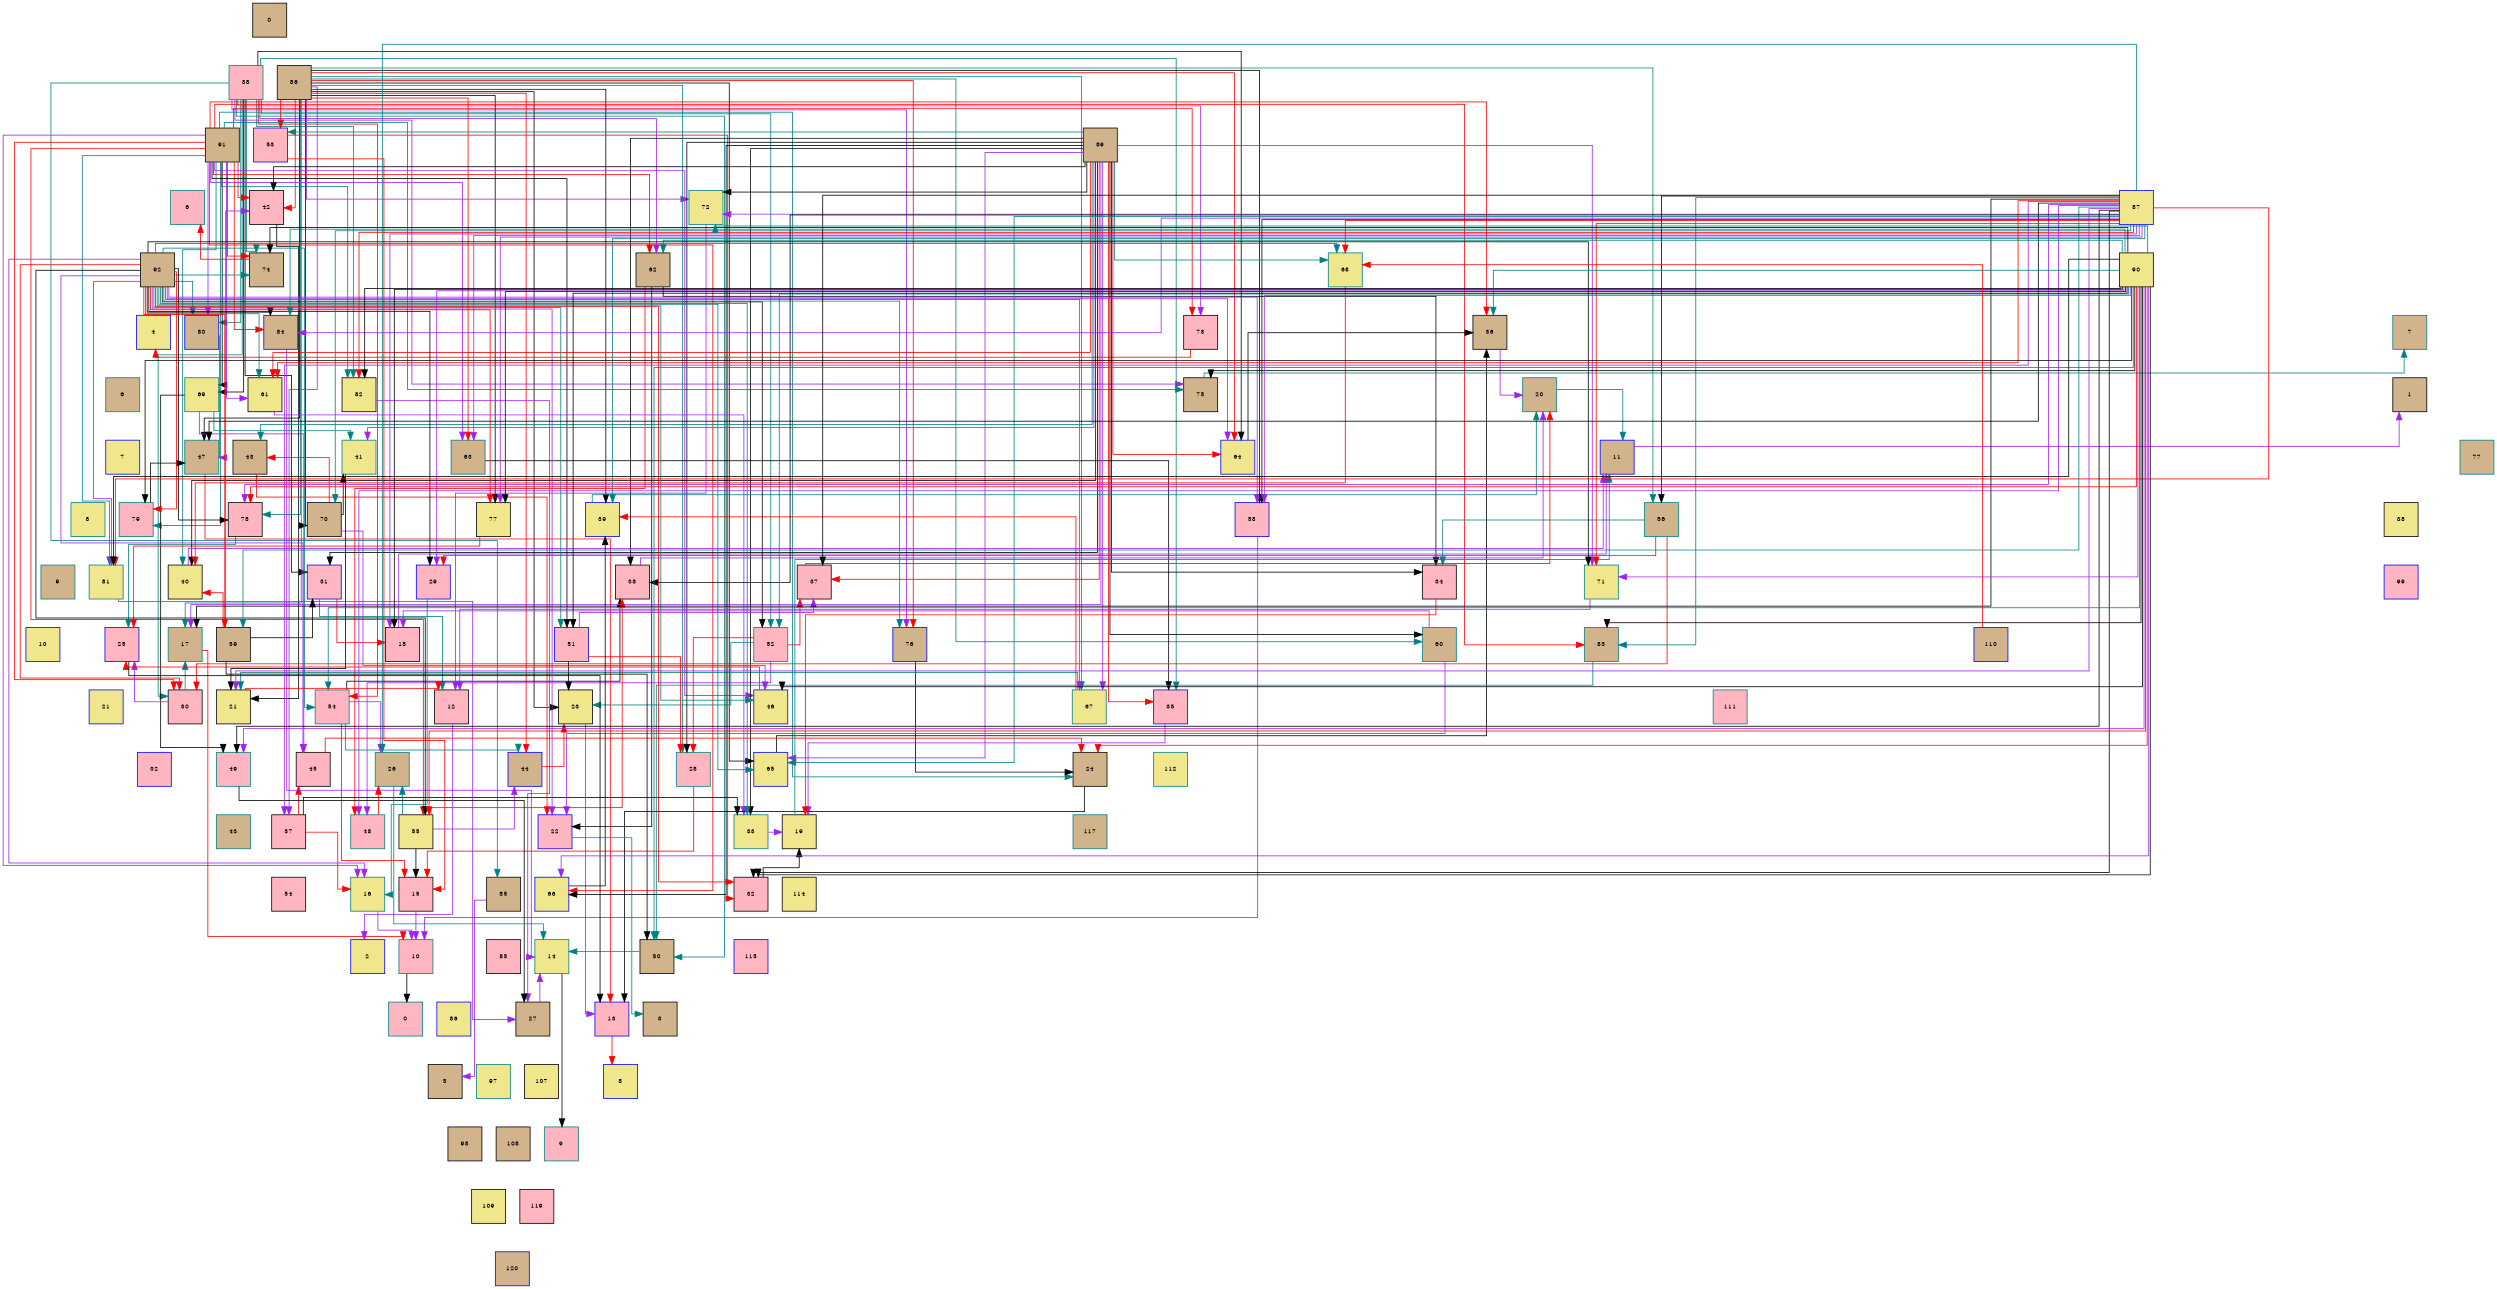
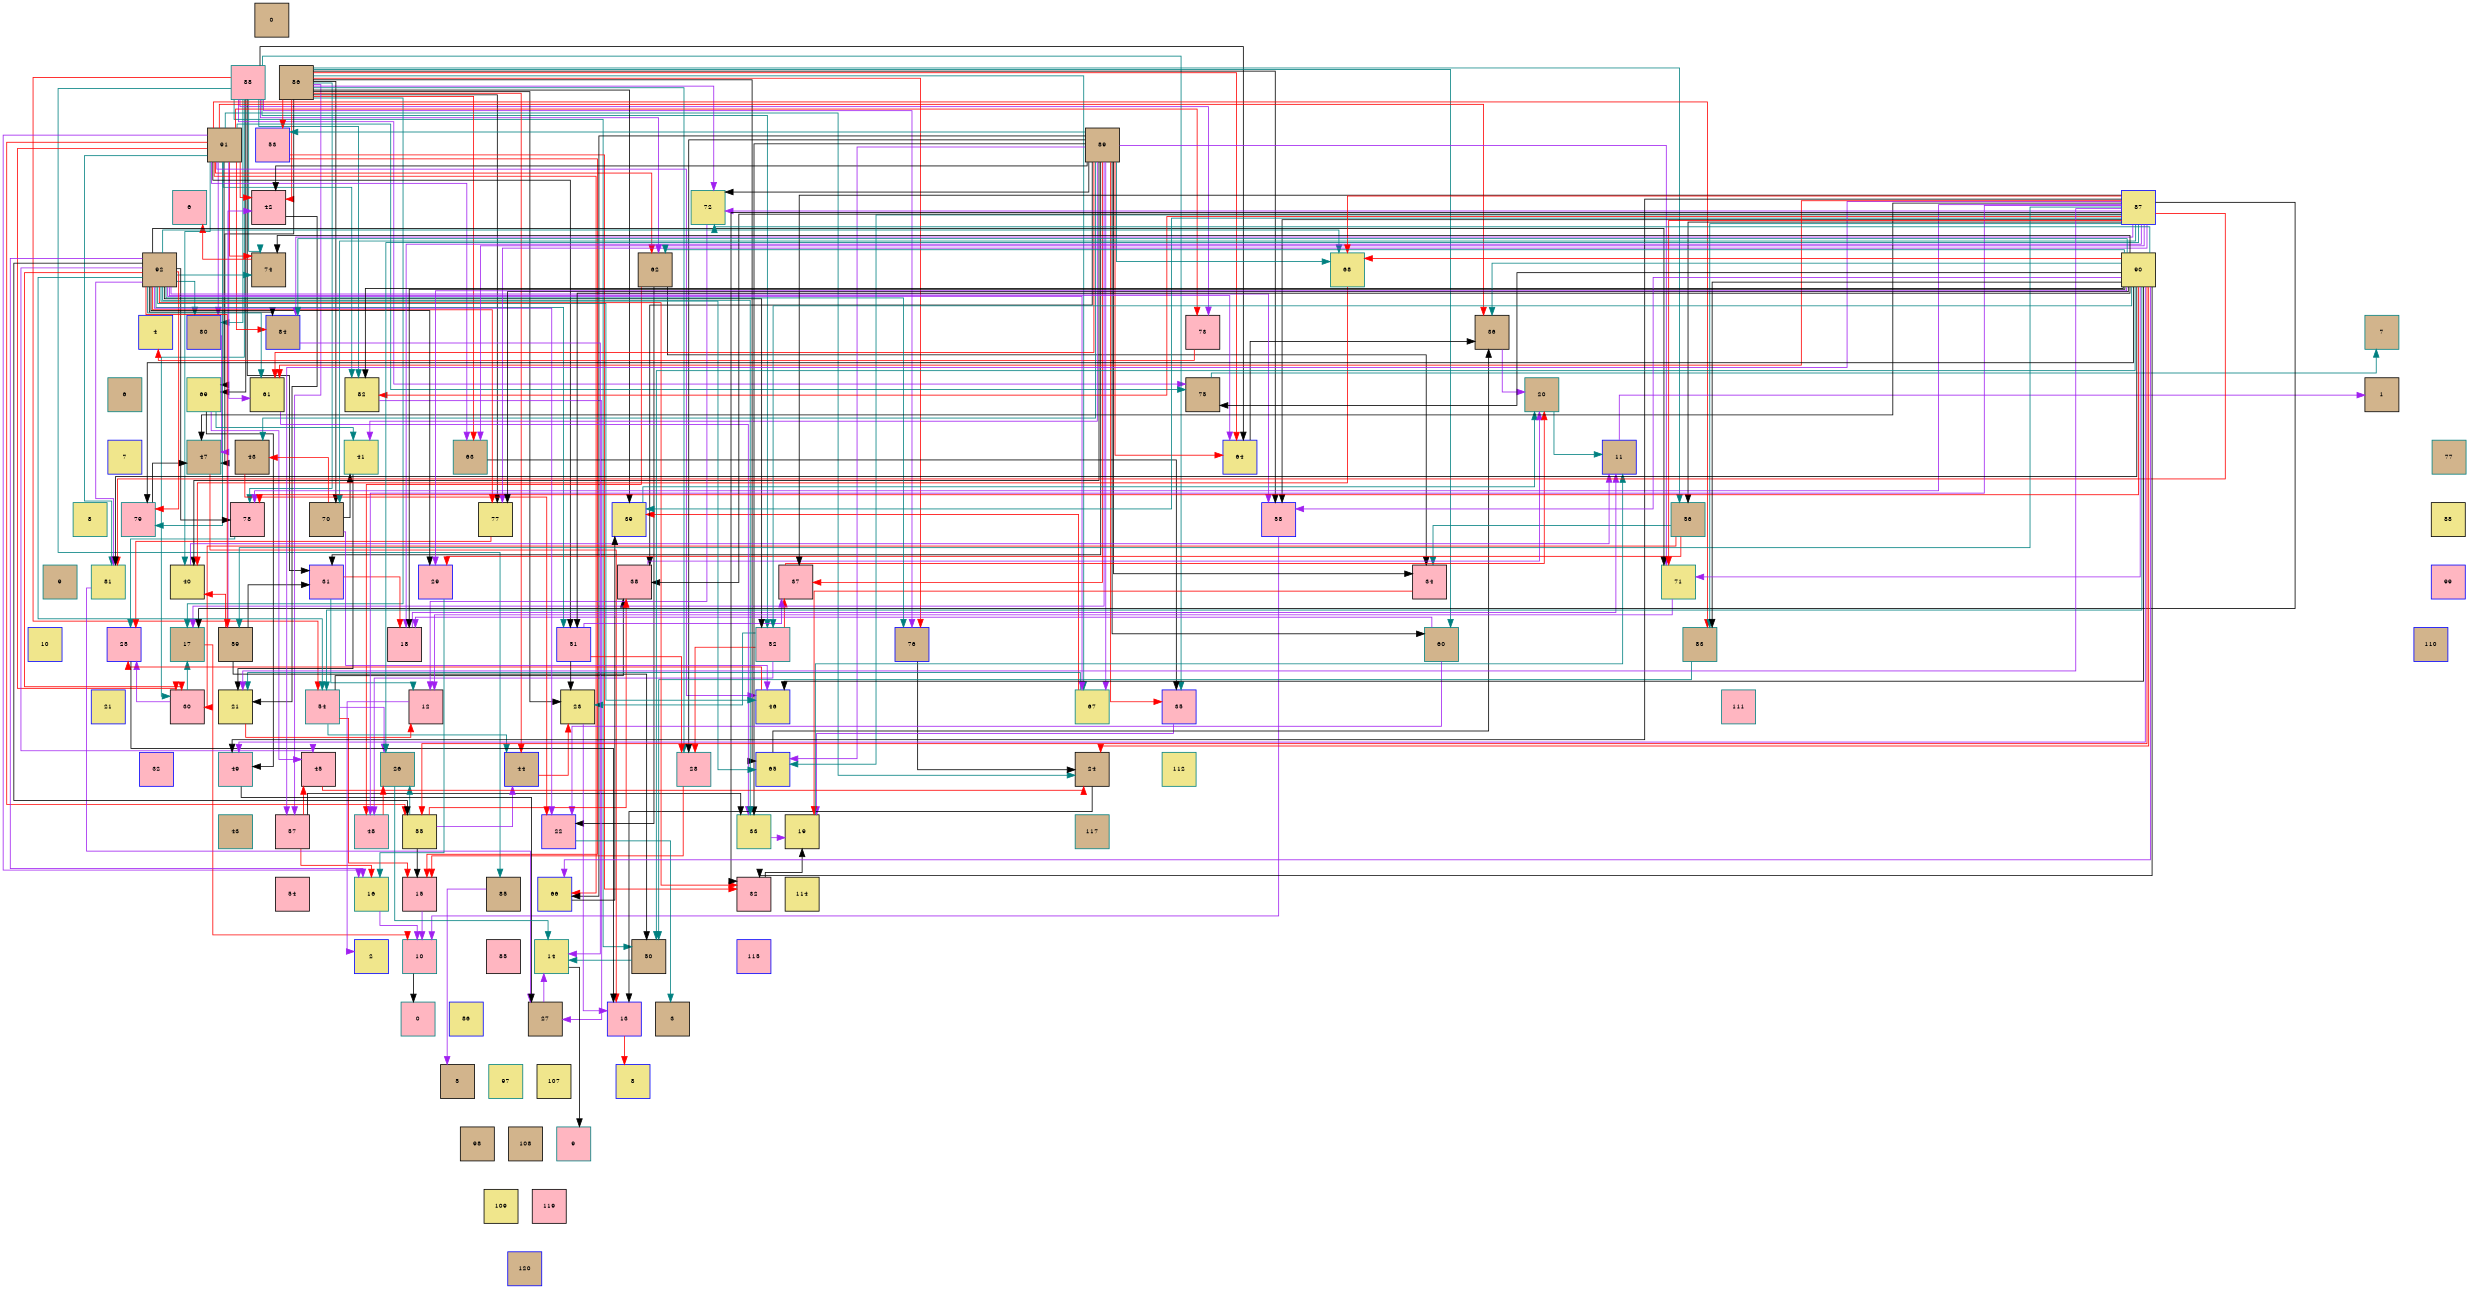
edge "110" -> "68": now "90" -> "68"
